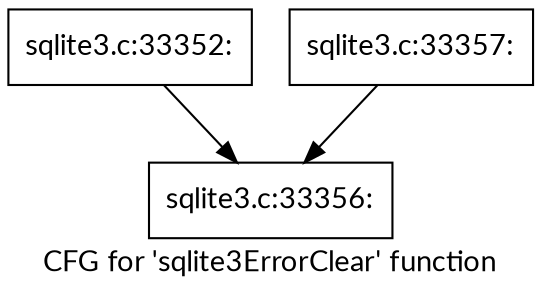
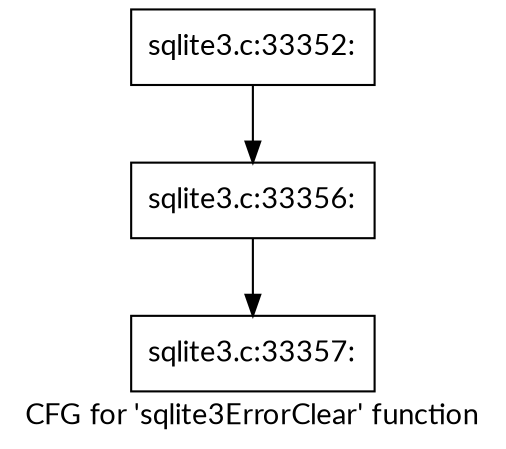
edge "sqlite3.c:33357:" -> "sqlite3.c:33356:": reversed
